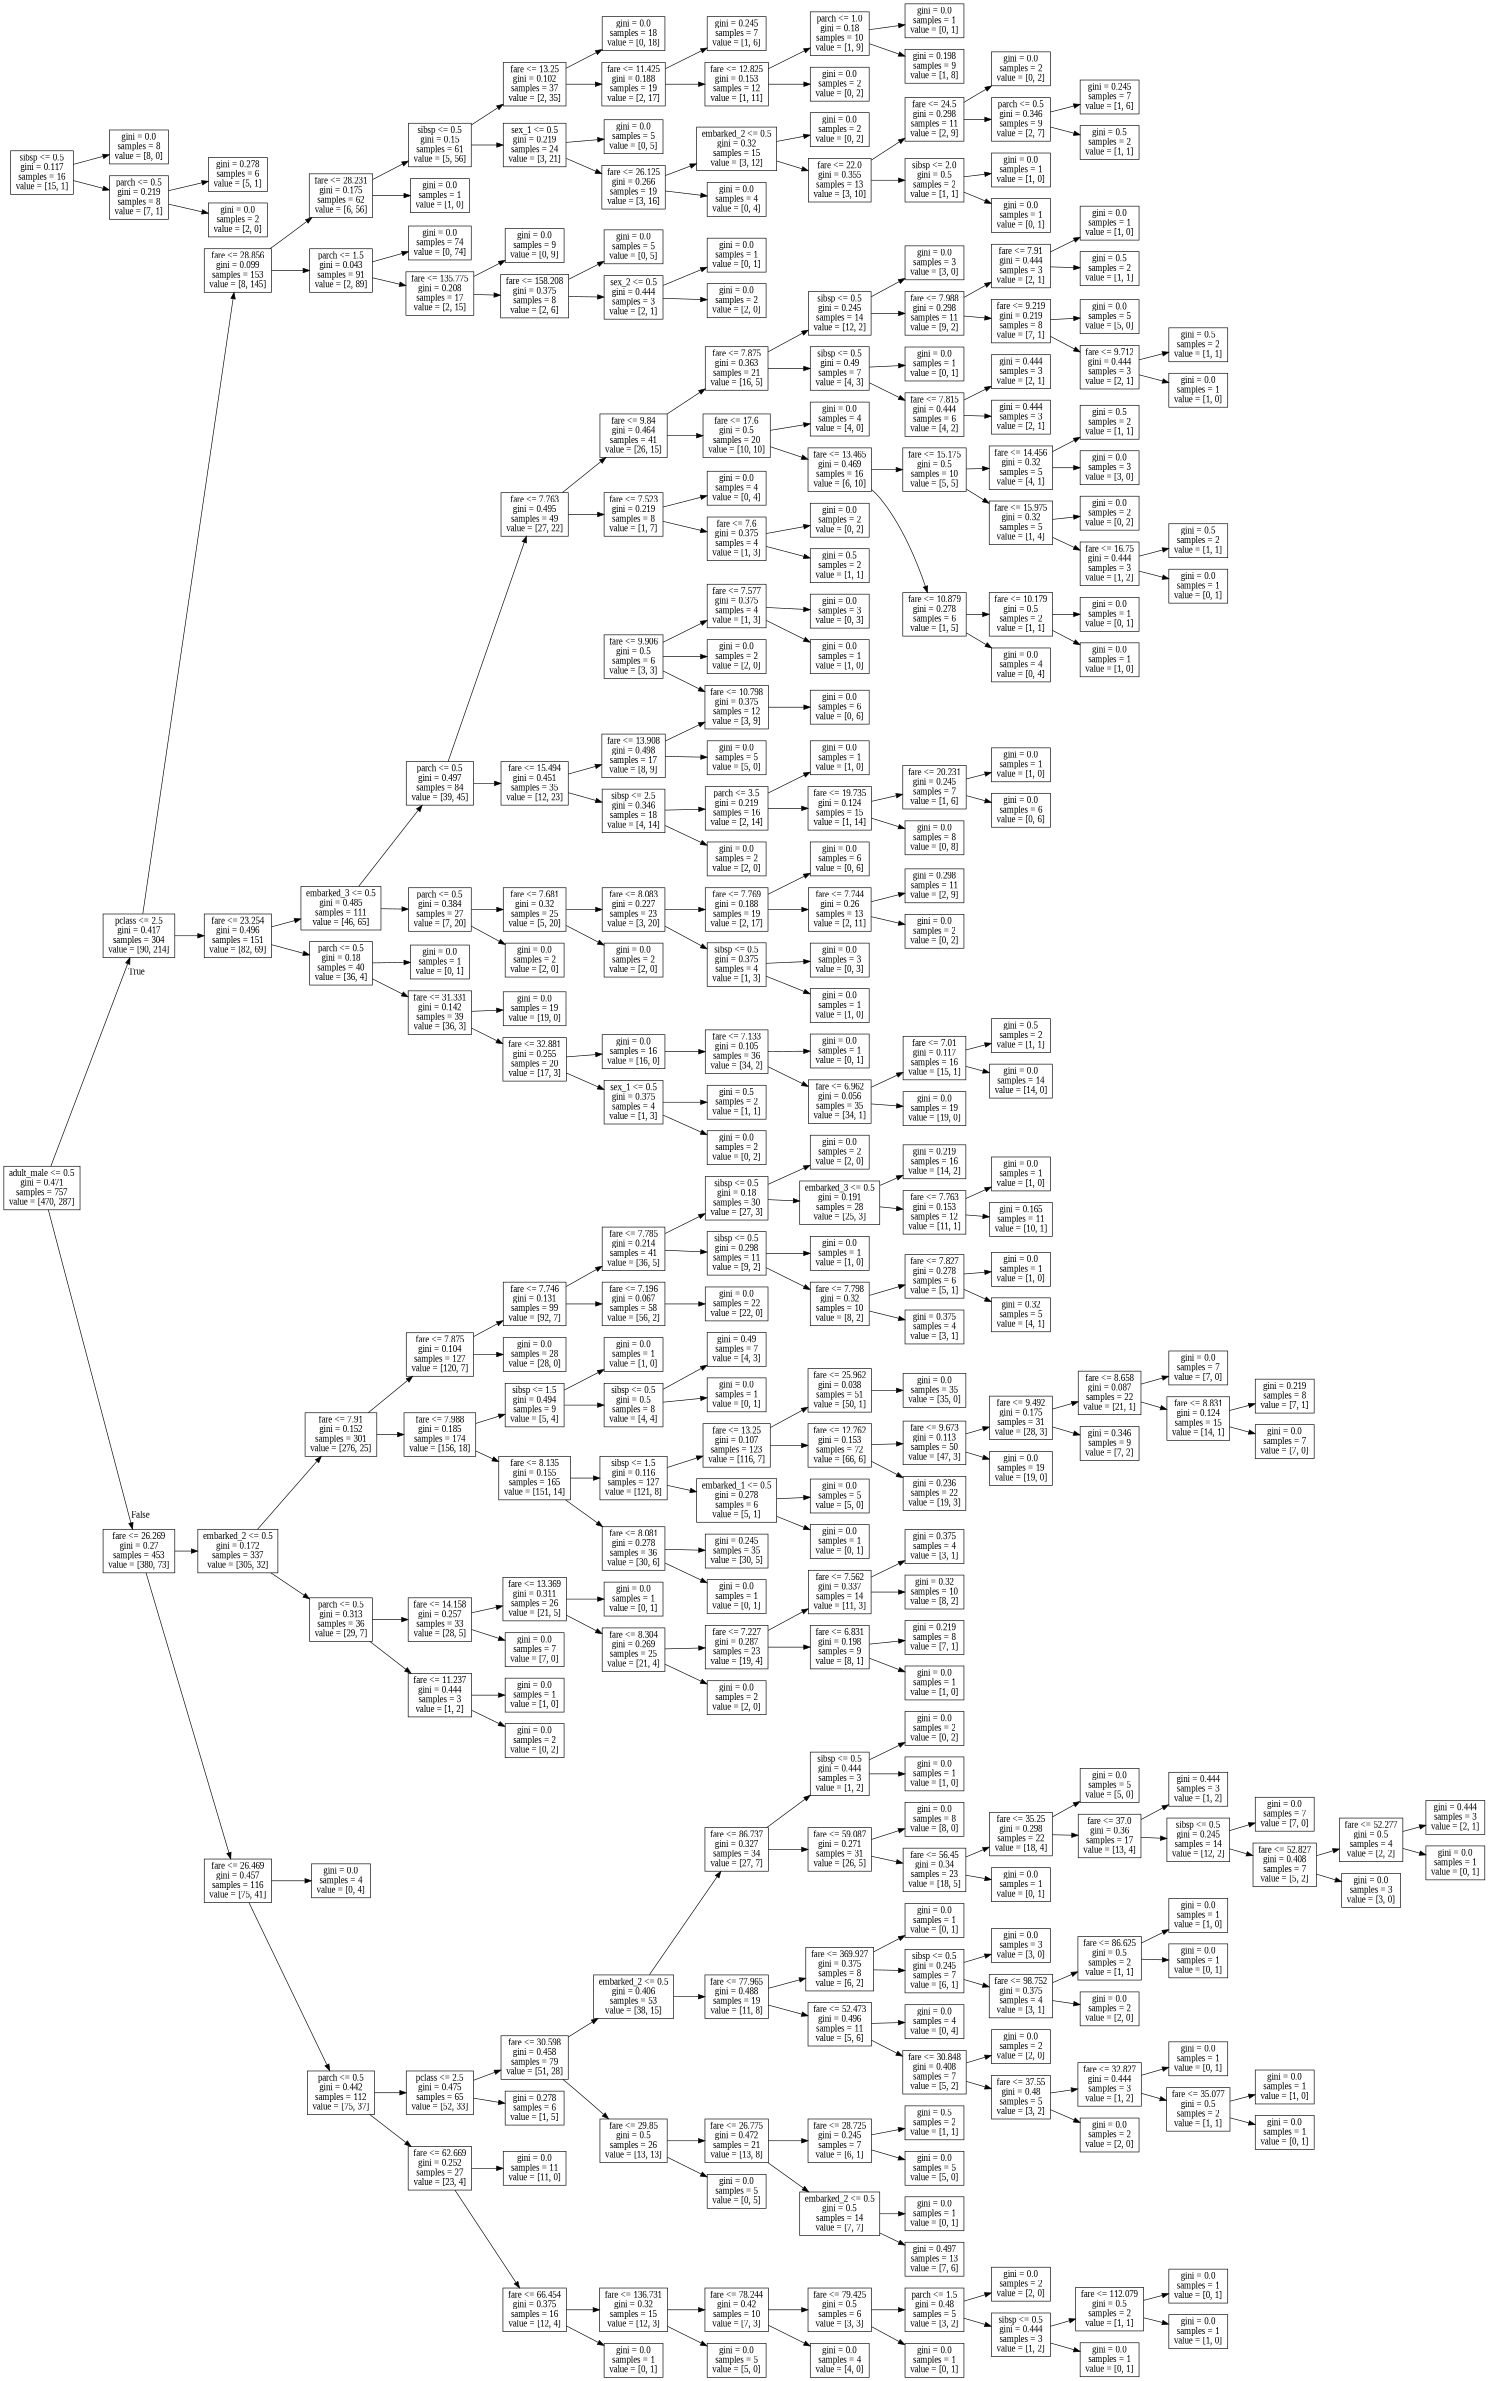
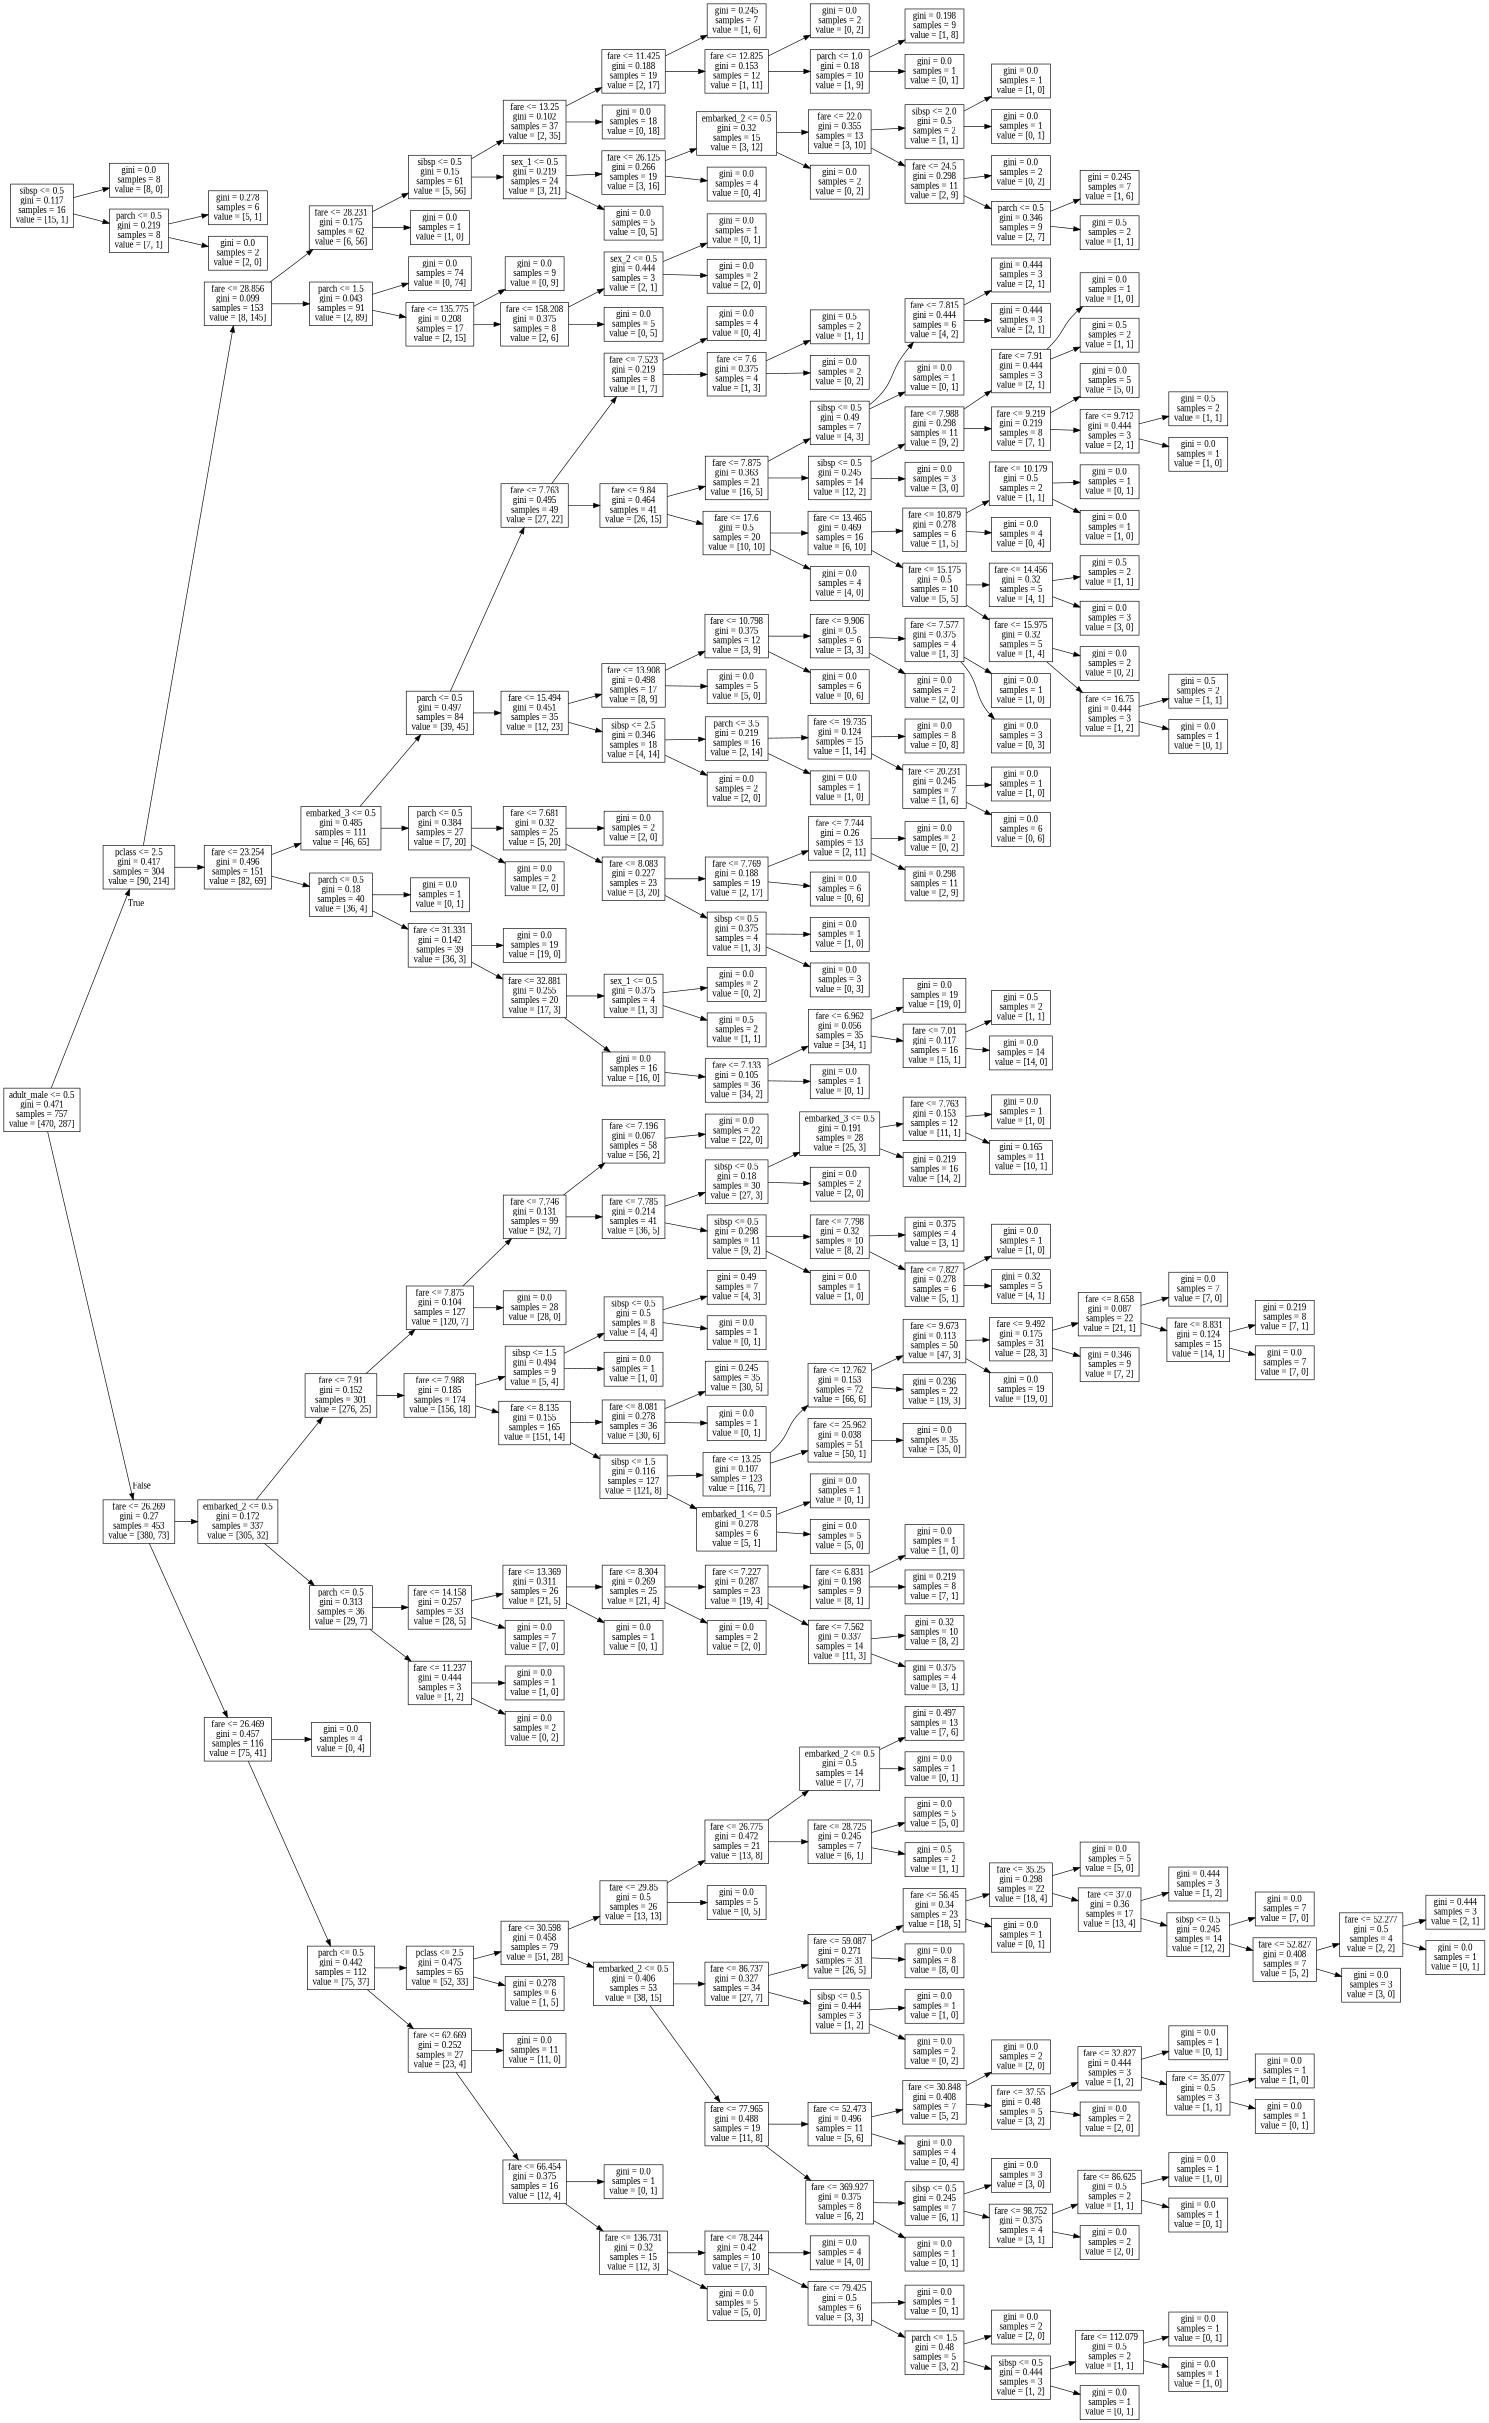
edge "fare <= 9.906 gini = 0.5 samples = 6 value = [3, 3]" -> "fare <= 10.798 gini = 0.375 samples = 12 value = [3, 9]": reversed
node "fare <= 35.077 gini = 0.5 samples = 2 value = [1, 1]": label "fare <= 35.077 gini = 0.5 samples = 2 value = [1, 1]" -> "fare <= 35.077 gini = 0.5 samples = 3 value = [1, 1]"
